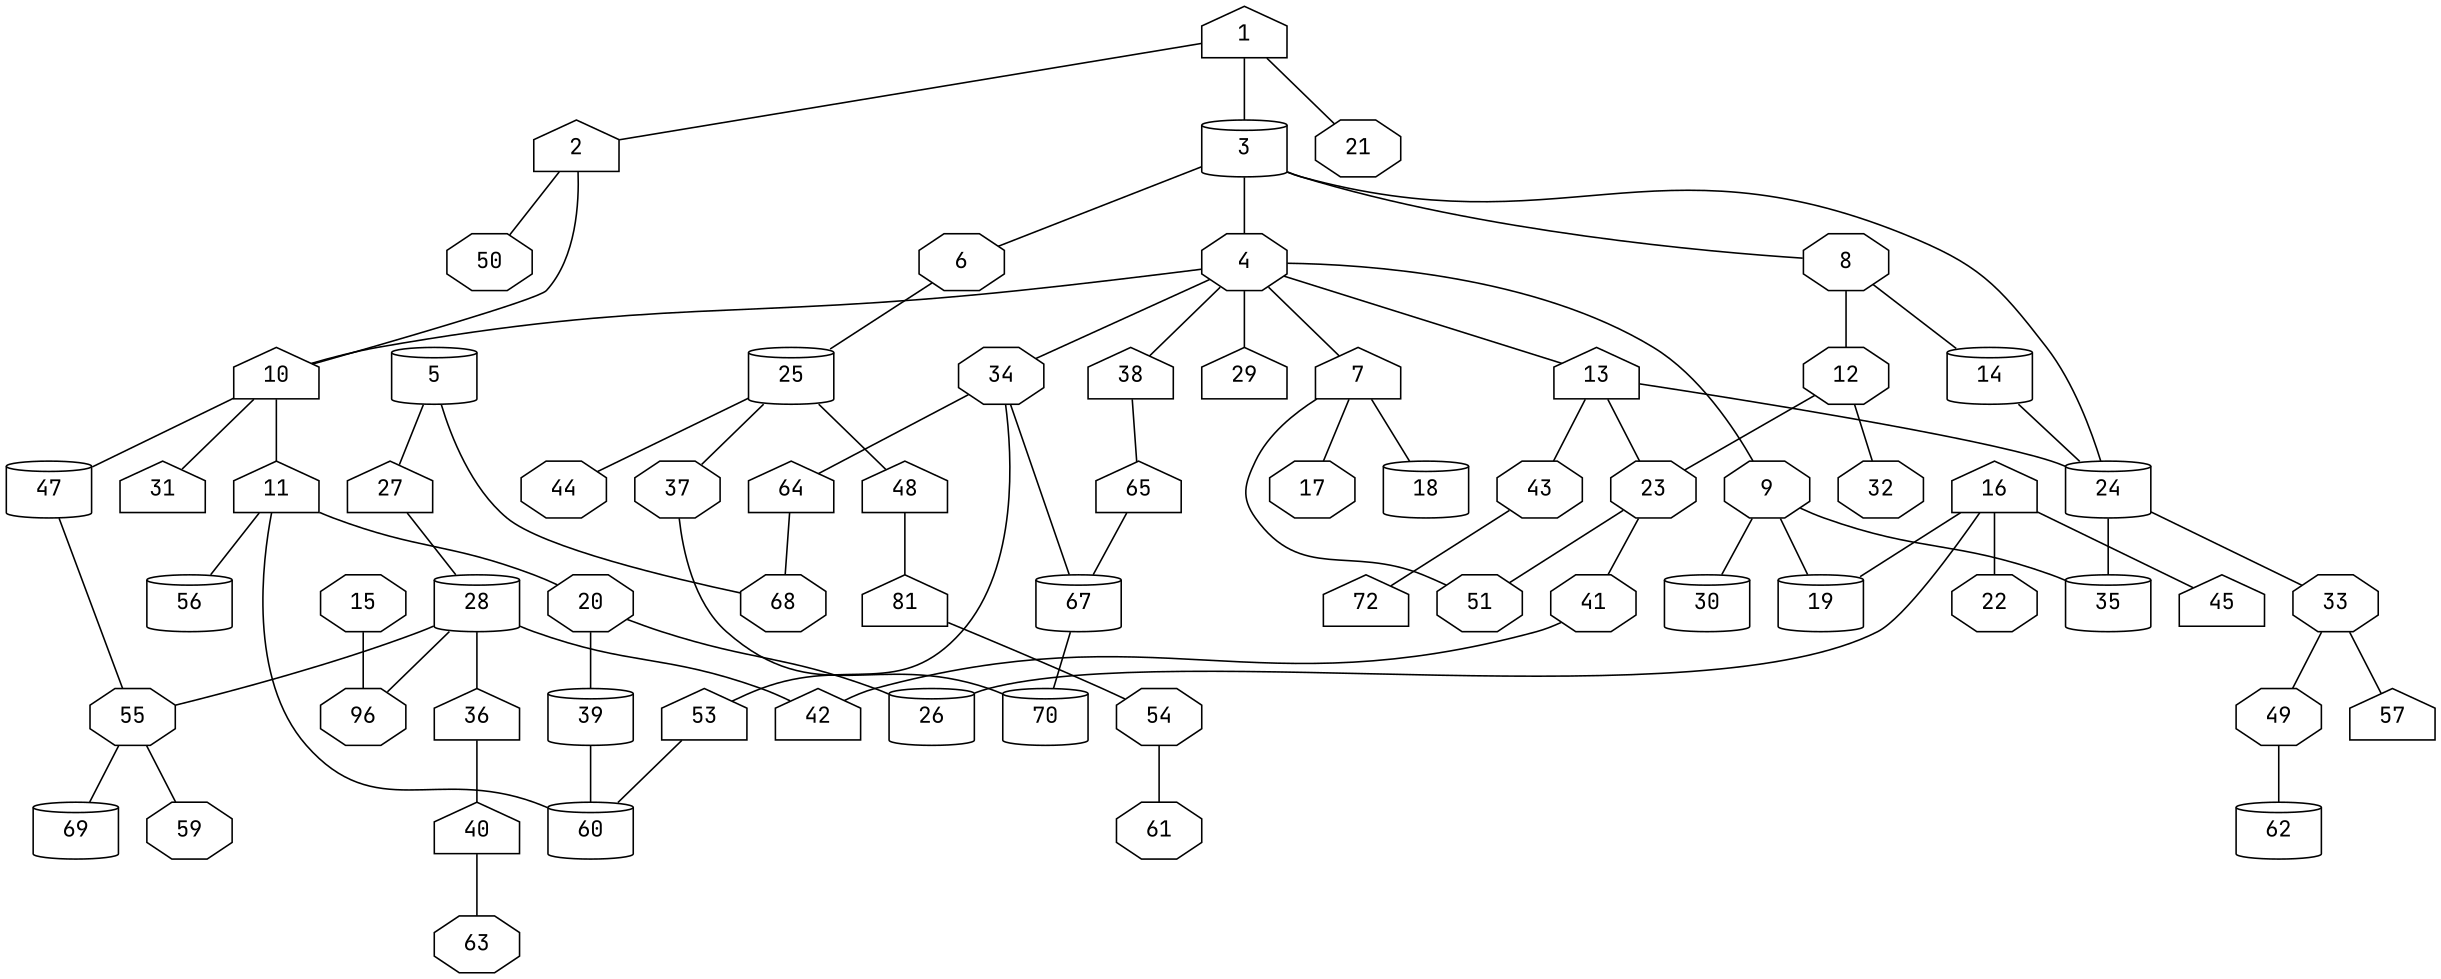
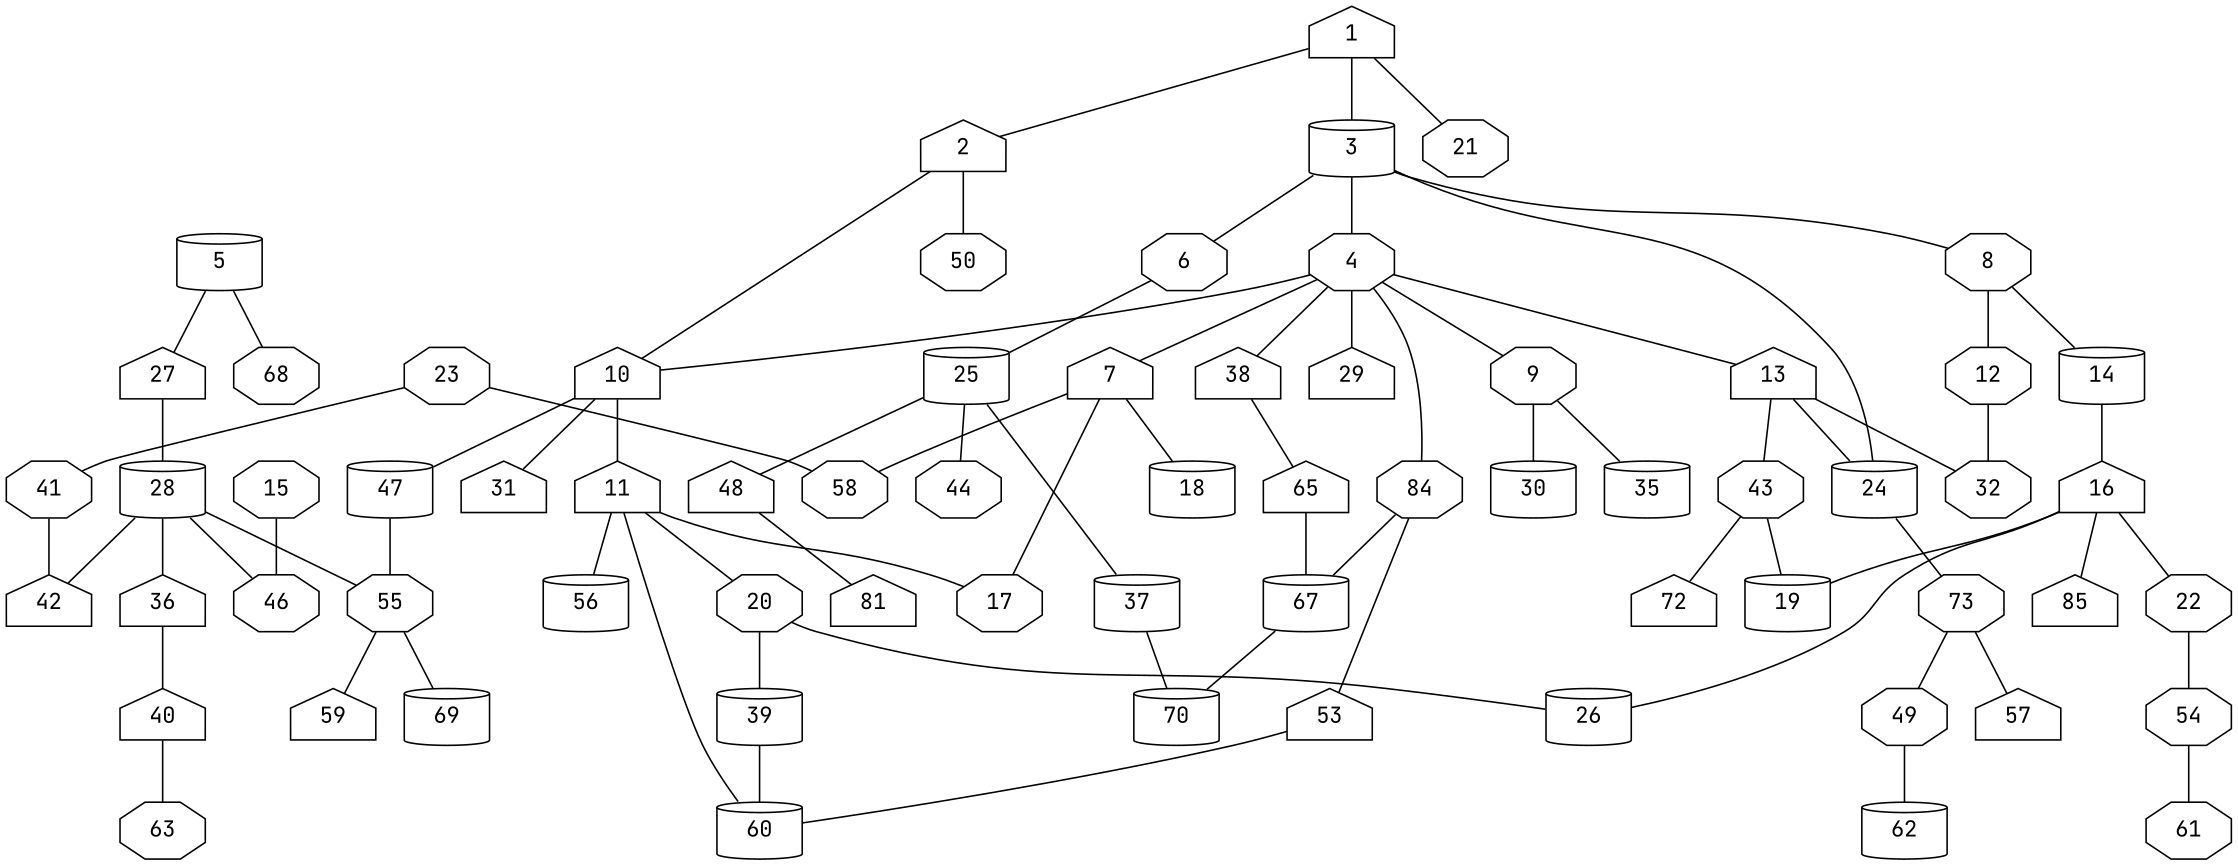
node "34": label "34" -> "84"
edge "13" -- "23": now "13" -- "32"
edge "12" -- "23": removed
edge "14" -- "24": now "14" -- "16"
node "37": shape octagon -> cylinder
node "64": removed
edge "24" -- "35": removed
edge "9" -- "19": now "43" -- "19"
edge "11" -- "17": added
node "51": label "51" -> "58"
node "45": label "45" -> "85"
node "33": label "33" -> "73"
edge "81" -- "54": now "22" -- "54"
node "96": label "96" -> "46"
node "59": shape octagon -> house
